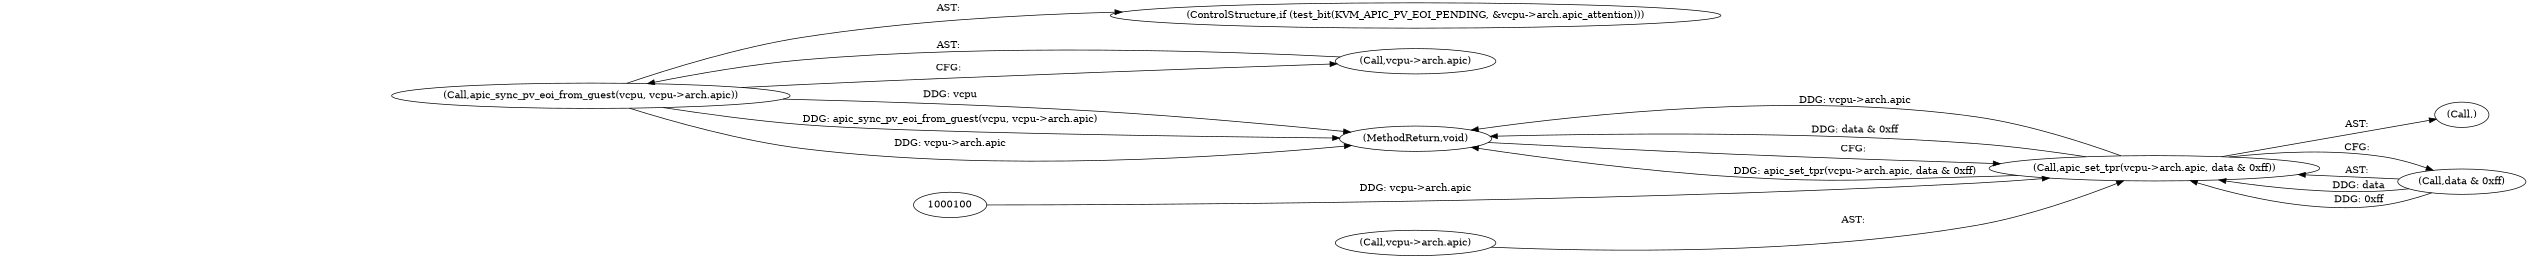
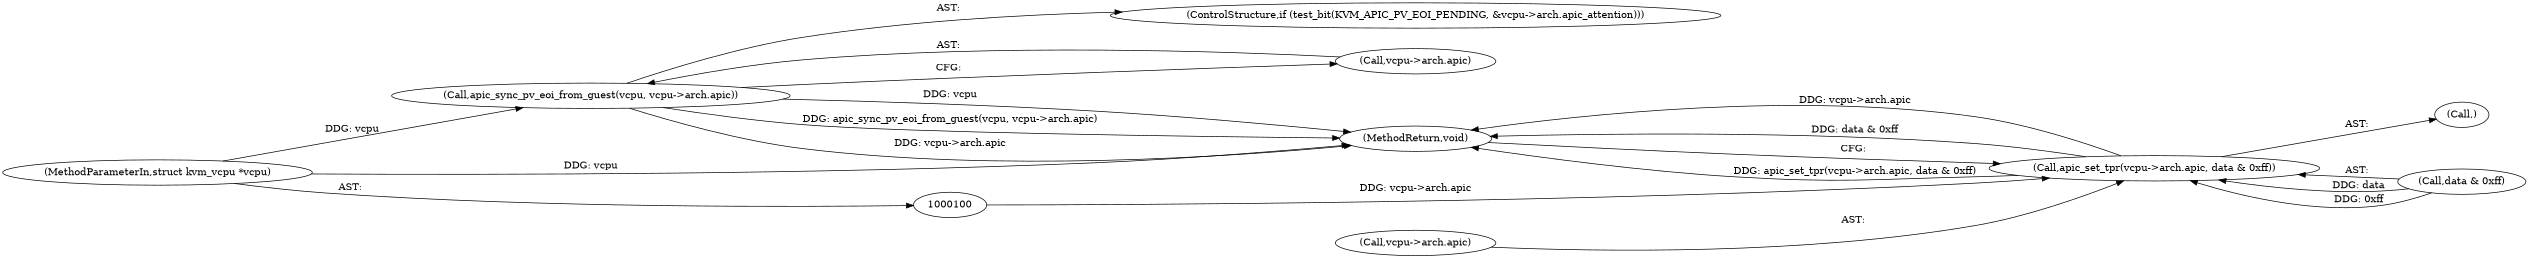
edge "(Call,apic_set_tpr(vcpu->arch.apic, data & 0xff))" -> "(Call,data & 0xff)": removed, label "CFG:"
node "(MethodParameterIn,struct kvm_vcpu *vcpu)": added
